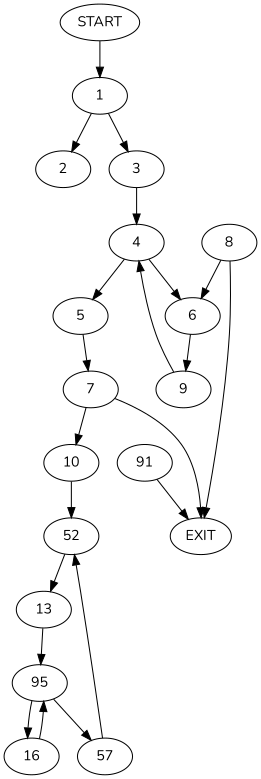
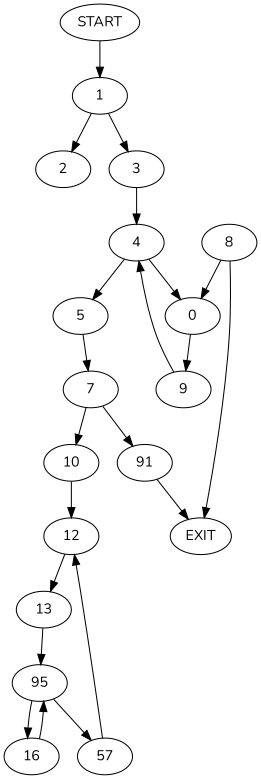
node "6": label "6" -> "0"
edge "7" -> "EXIT": now "7" -> "91"
node "52": label "52" -> "12"
